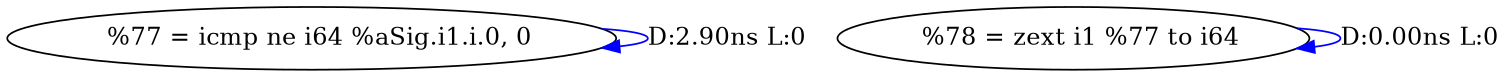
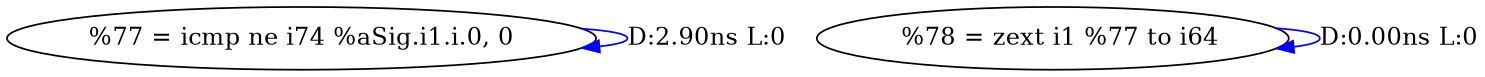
node "%77 = icmp ne i64 %aSig.i1.i.0, 0": label "%77 = icmp ne i64 %aSig.i1.i.0, 0" -> "%77 = icmp ne i74 %aSig.i1.i.0, 0"
